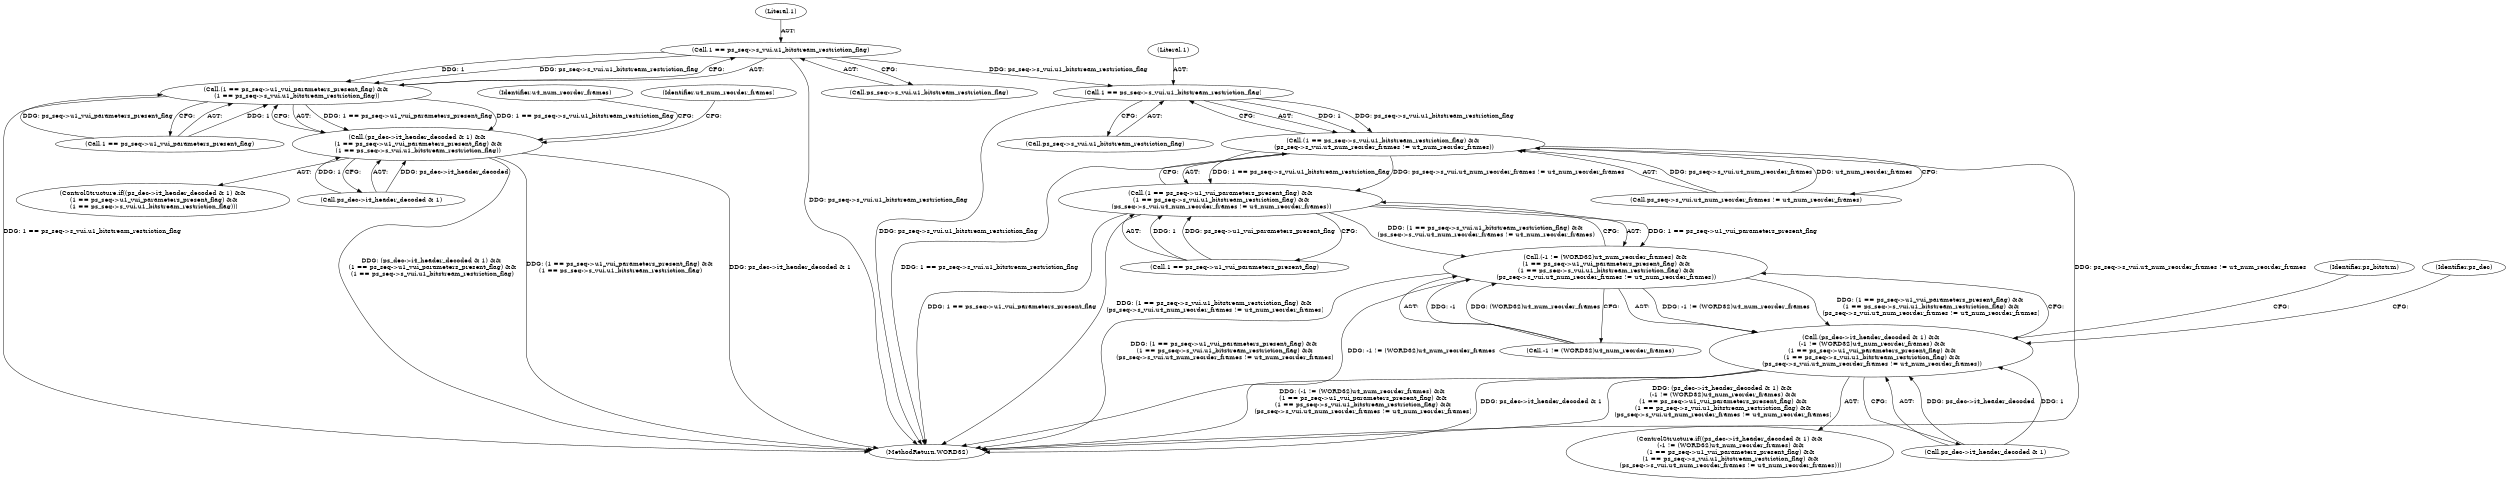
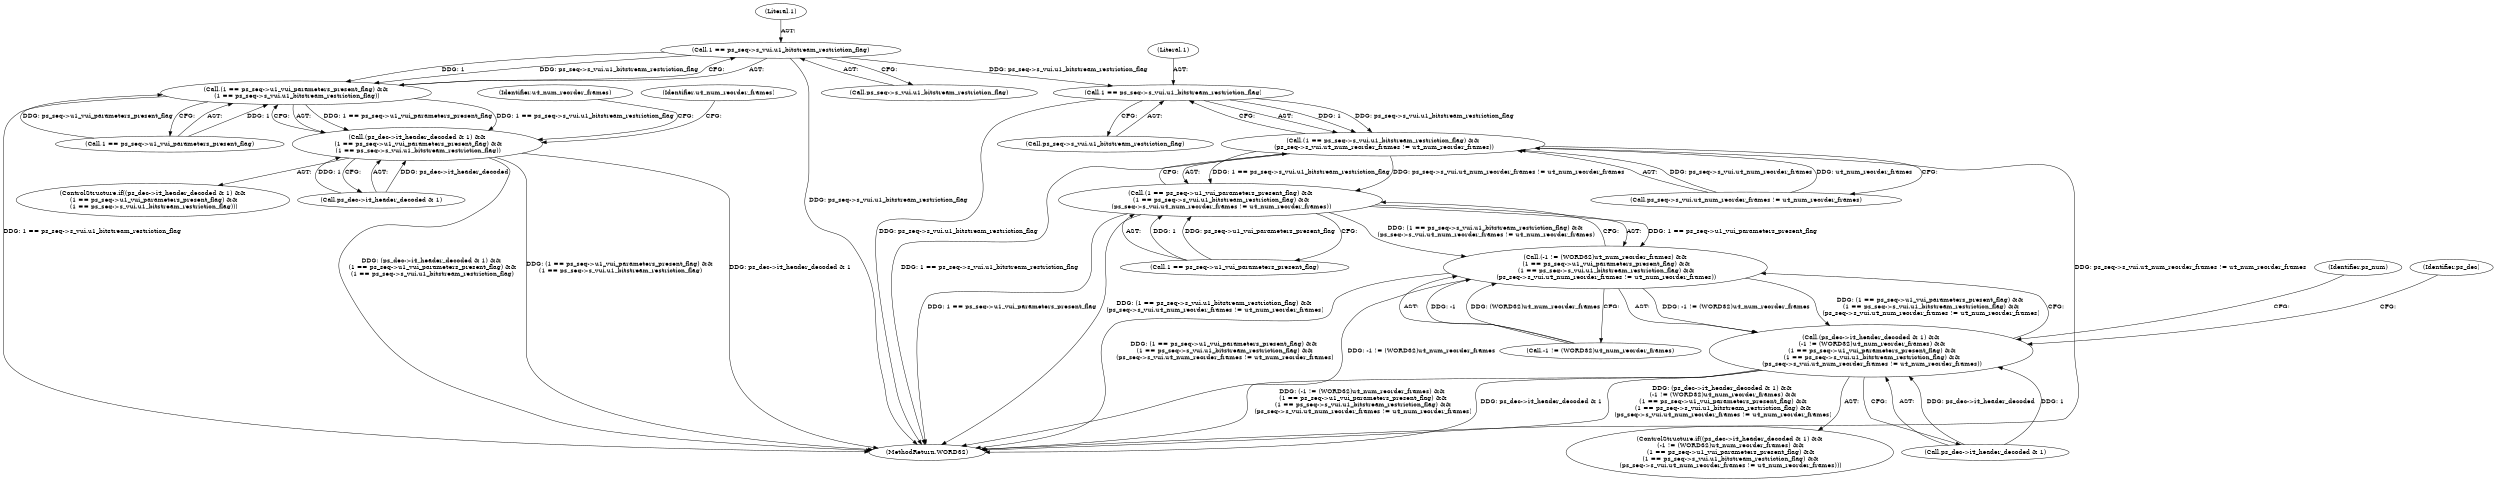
node "(Identifier,ps_bitstrm)": label "(Identifier,ps_bitstrm)" -> "(Identifier,ps_num)"
